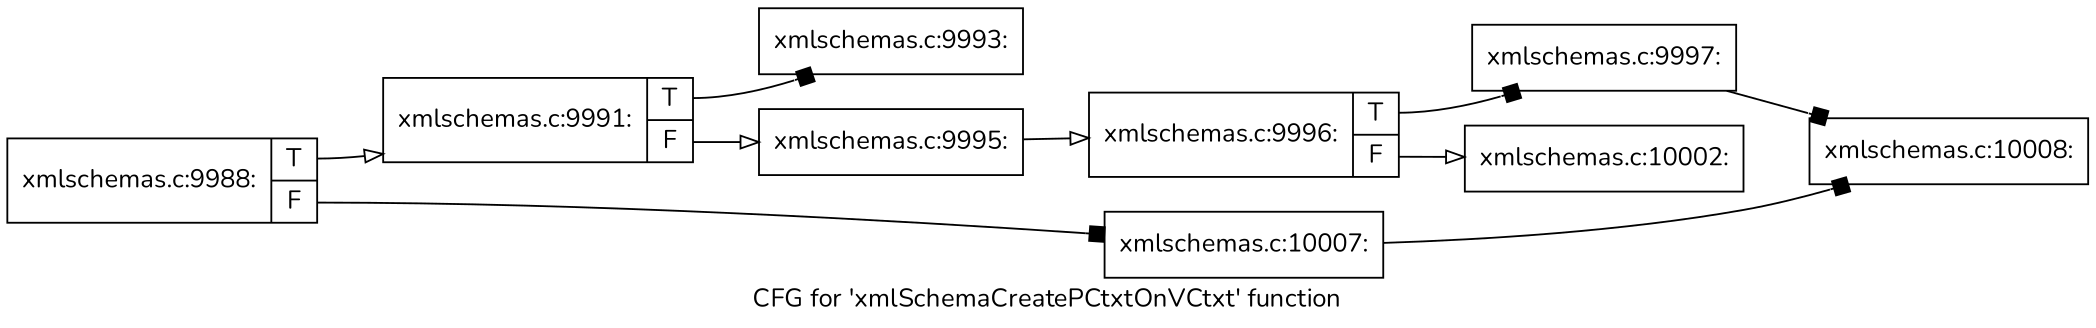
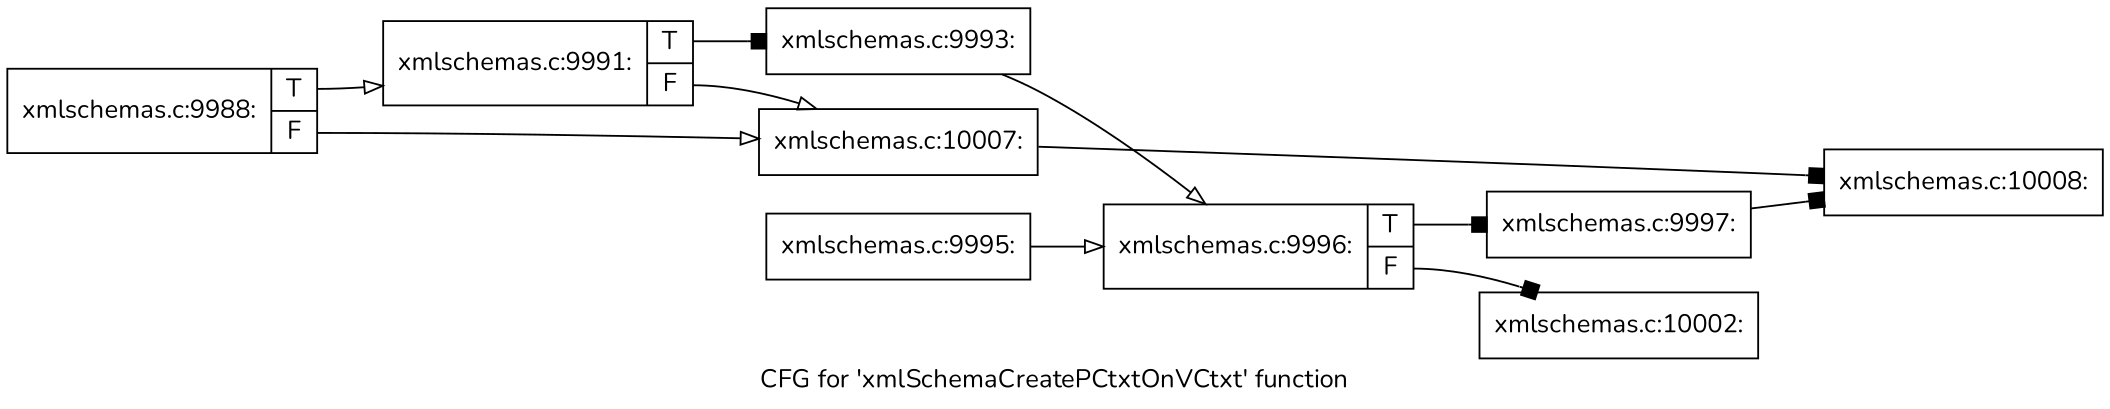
edge "xmlschemas.c:9993:" -> "xmlschemas.c:9996:": added
edge "xmlschemas.c:9991:" -> "xmlschemas.c:9995:": now "xmlschemas.c:9991:" -> "xmlschemas.c:10007:"
edge "xmlschemas.c:9996:" -> "xmlschemas.c:10002:": arrowhead onormal -> box
edge "xmlschemas.c:9988:" -> "xmlschemas.c:10007:": arrowhead box -> onormal
